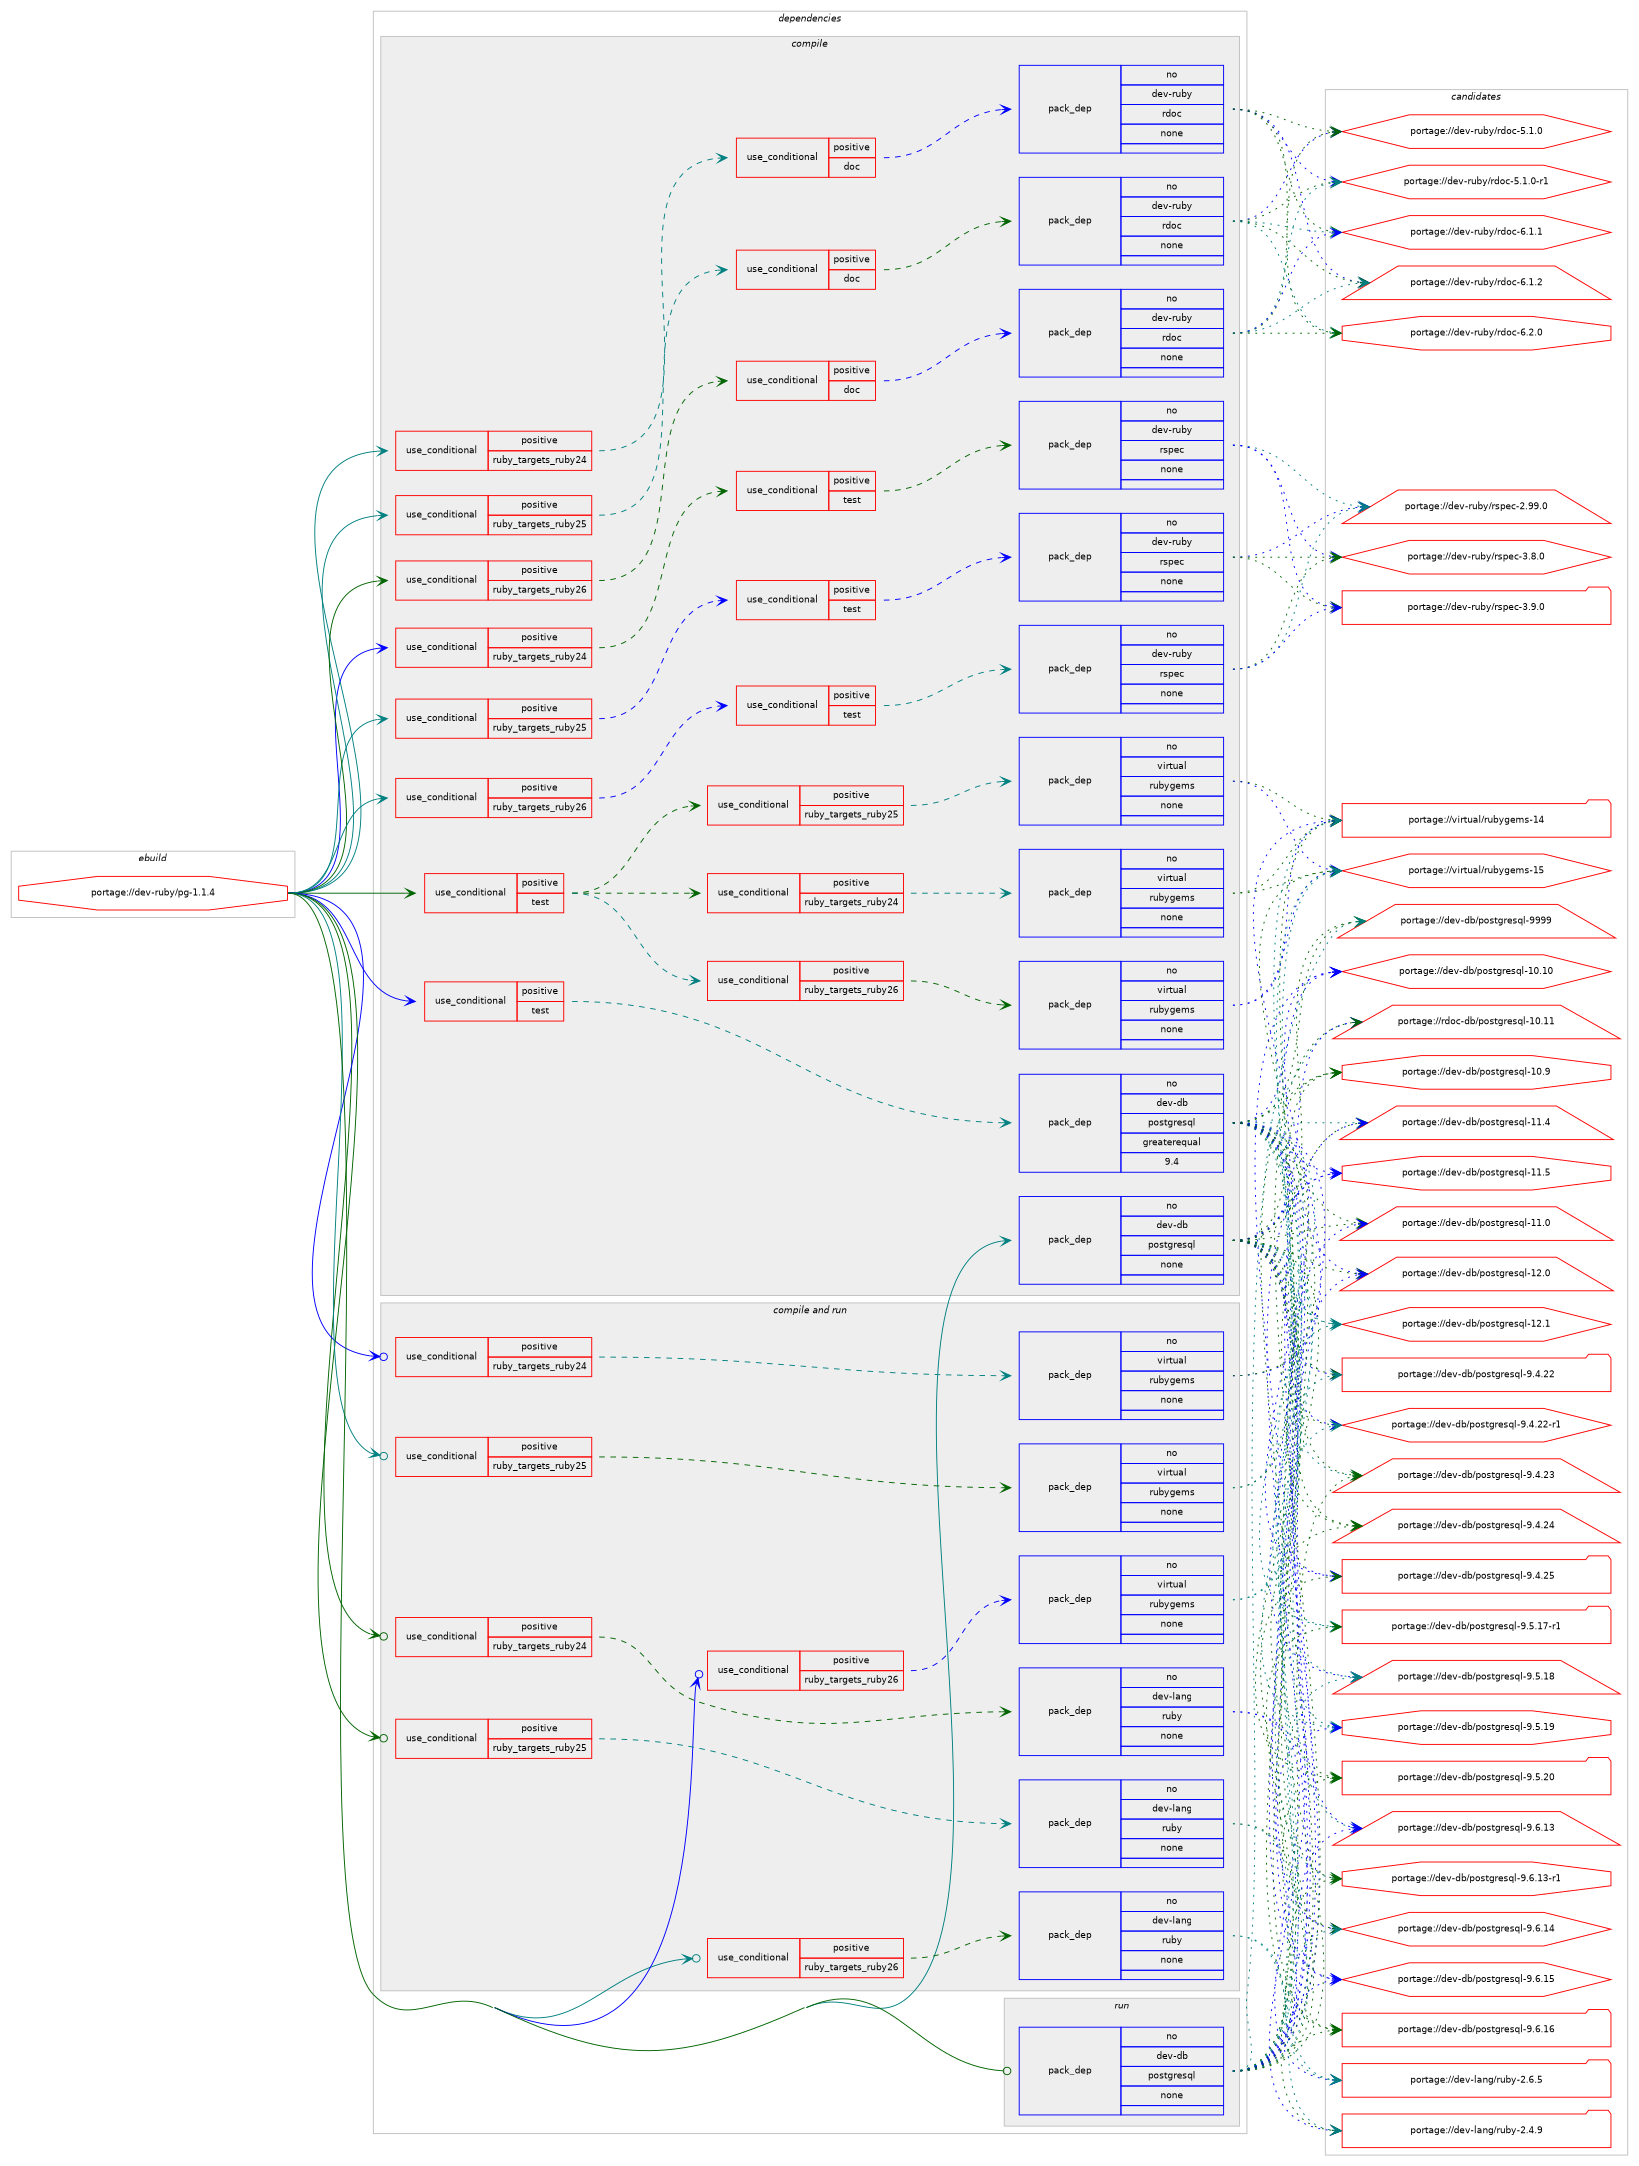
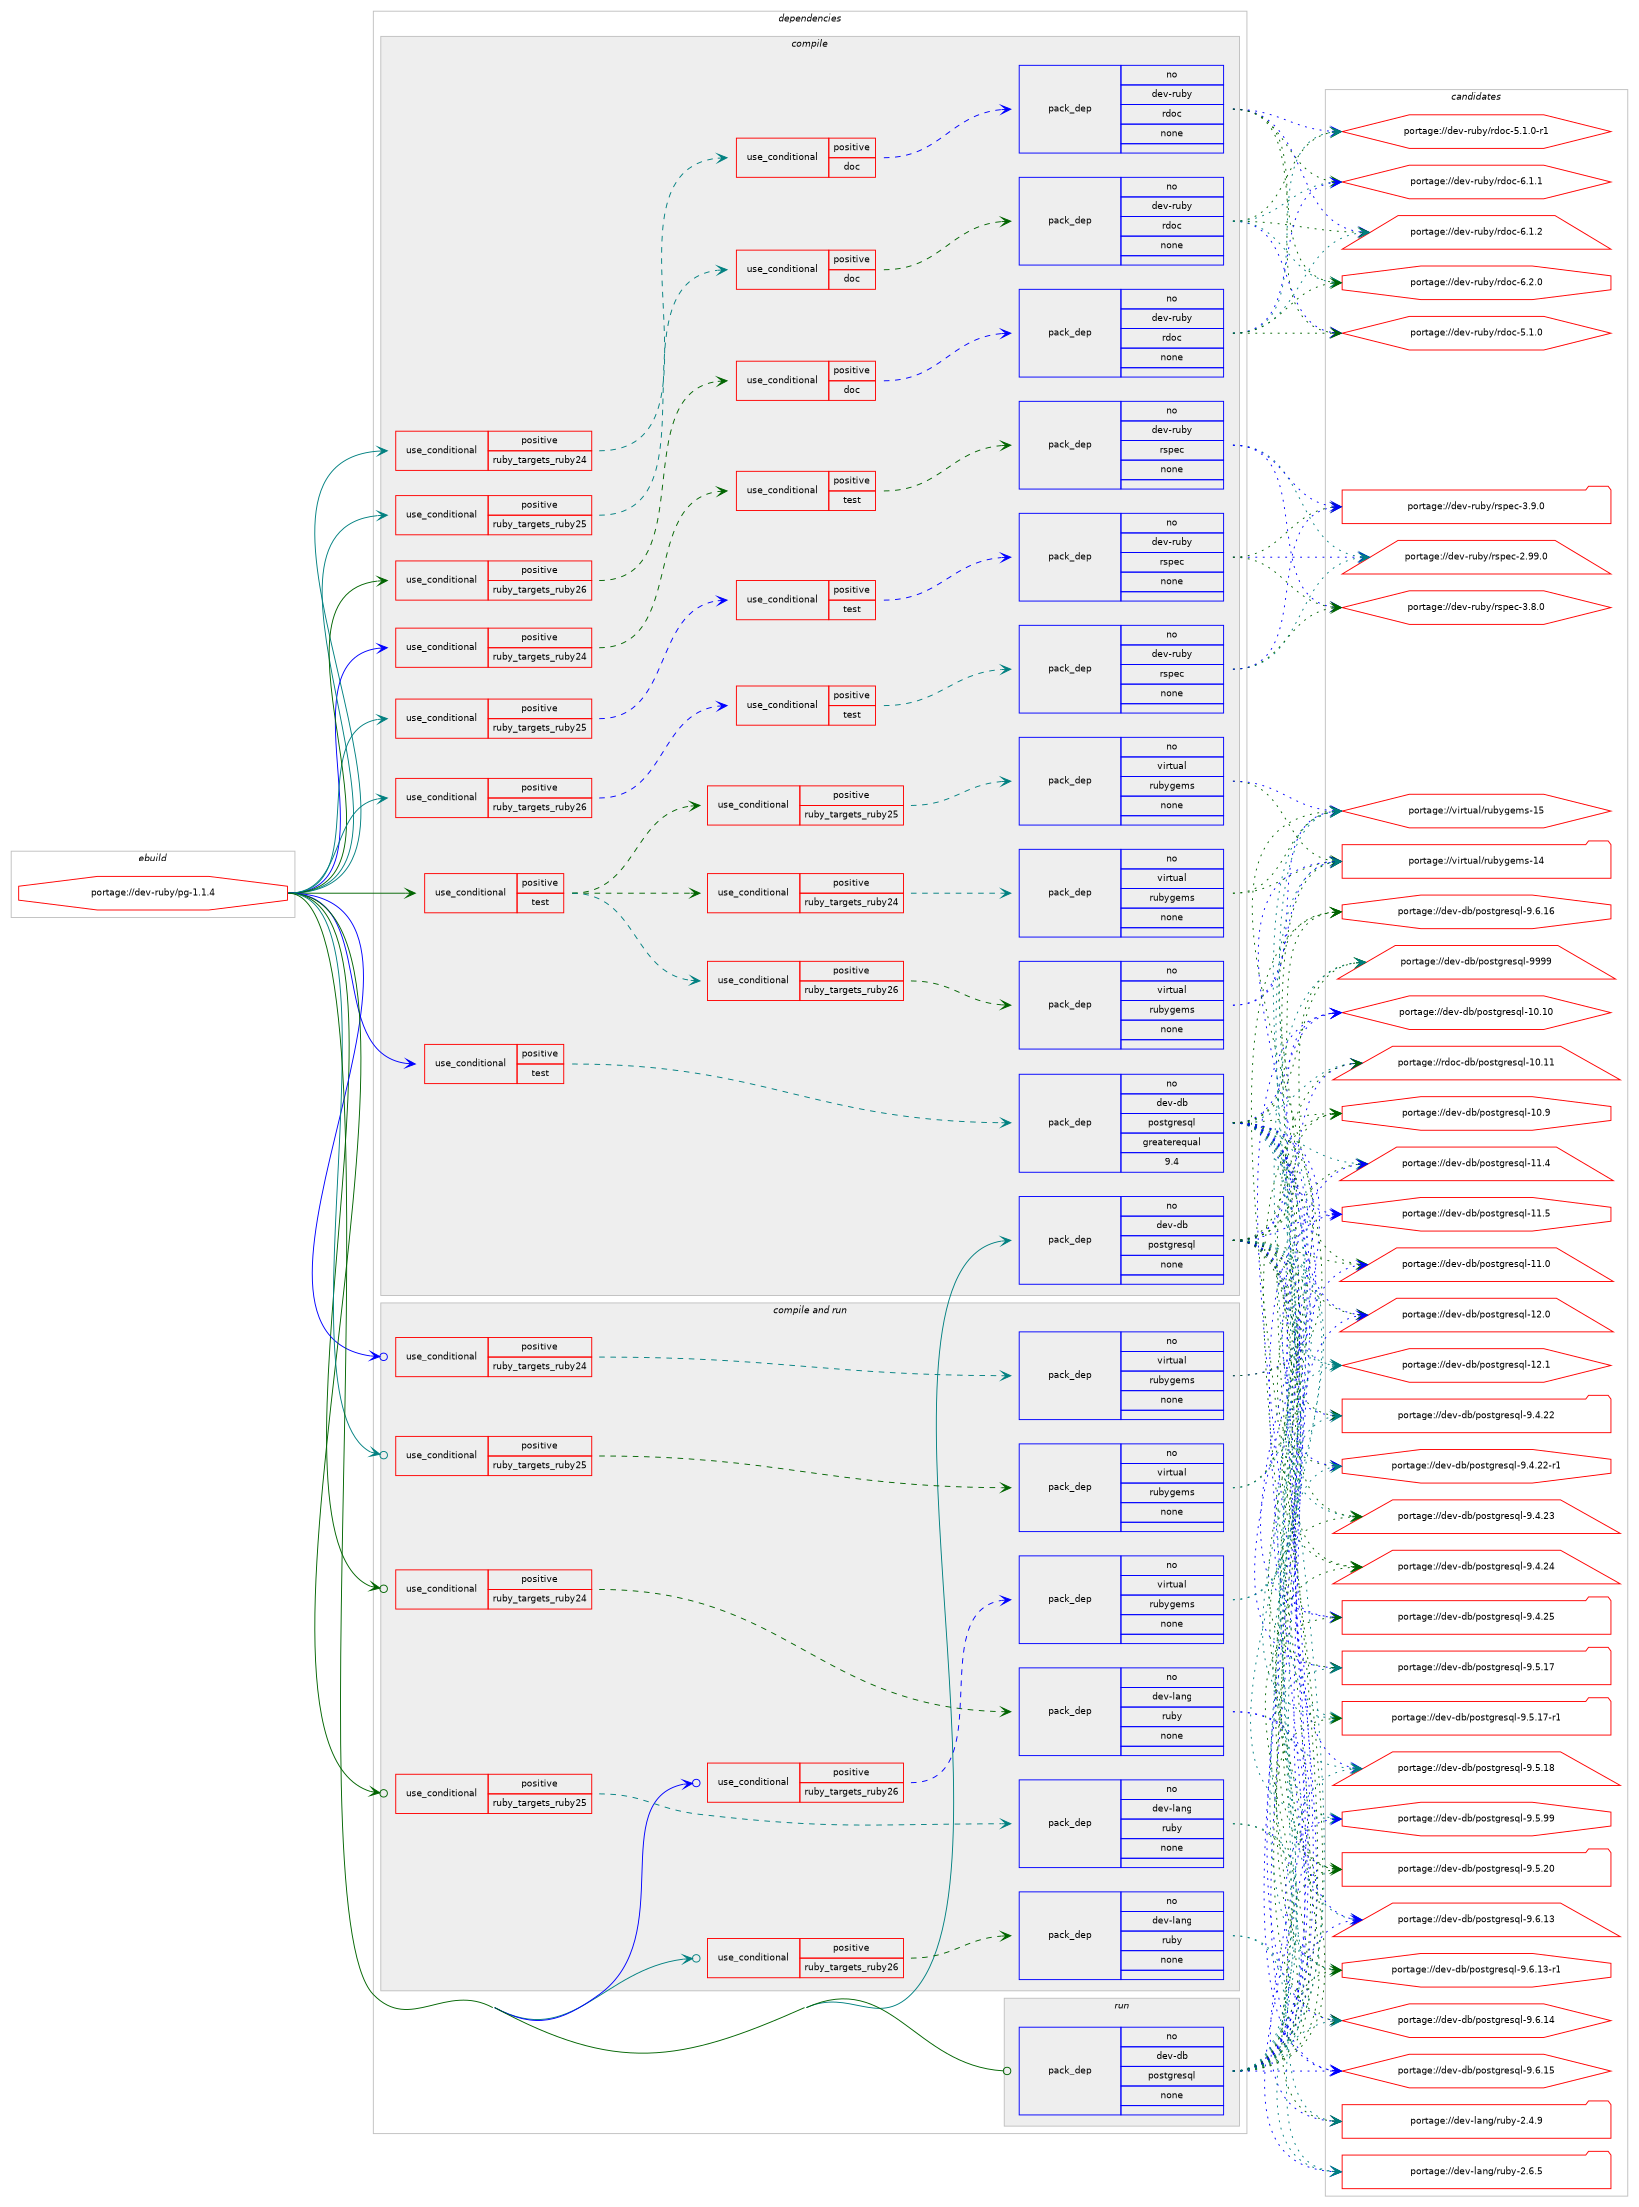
node "portage://dev-db/postgresql-9.4.22-r1": shape hexagon -> octagon
node "portage://dev-db/postgresql-9.5.17": added
node "portage://dev-db/postgresql-9.5.19": label "portage://dev-db/postgresql-9.5.19" -> "portage://dev-db/postgresql-9.5.99"
node "portage://dev-db/postgresql-9.6.16": shape folder -> octagon
